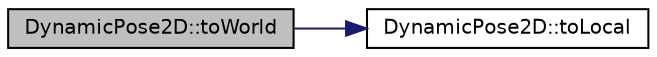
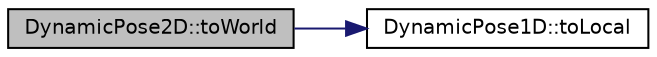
node "DynamicPose2D::toLocal": label "DynamicPose2D::toLocal" -> "DynamicPose1D::toLocal"
